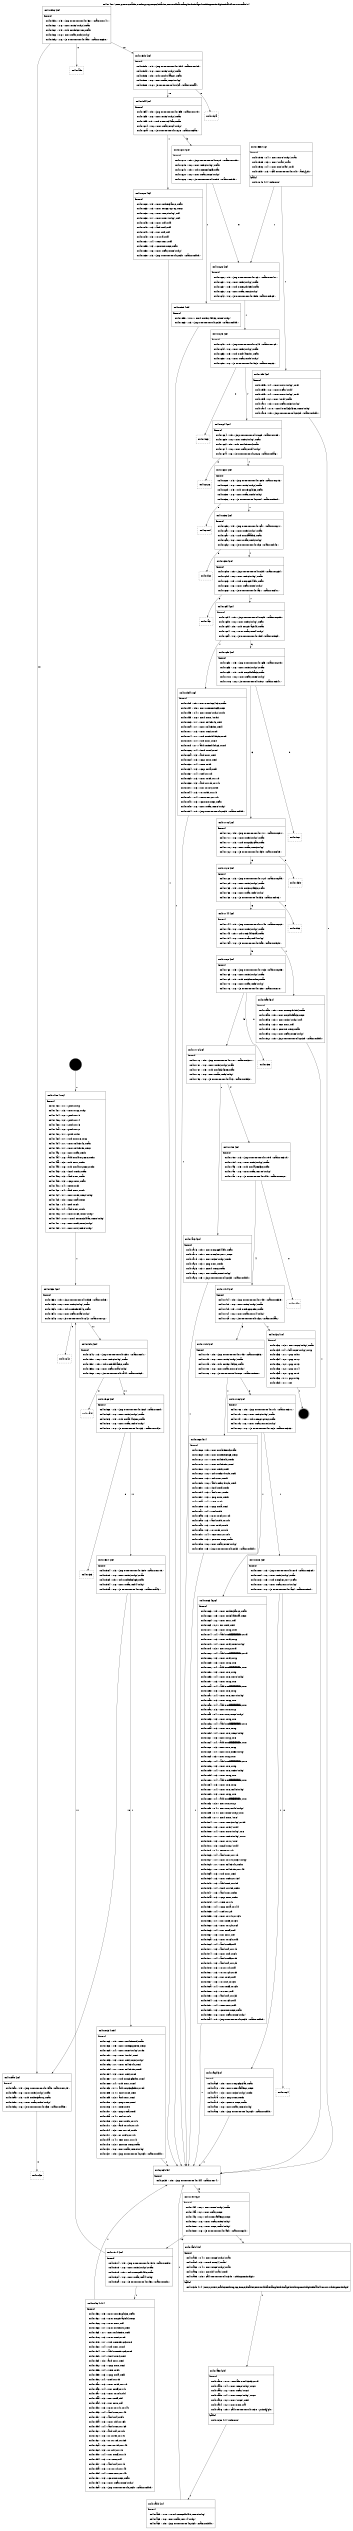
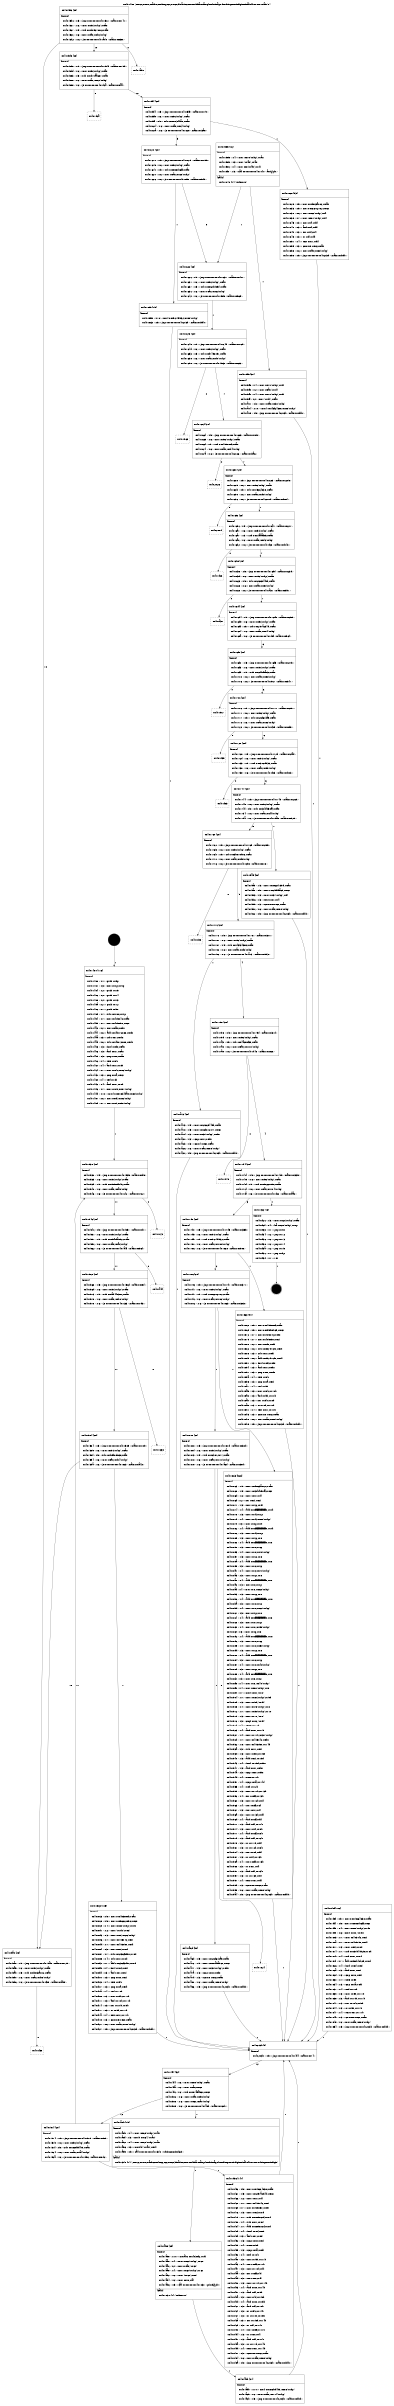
edge "0x4016d4 [28]" -> "0x401def [106]": removed, label "1"
